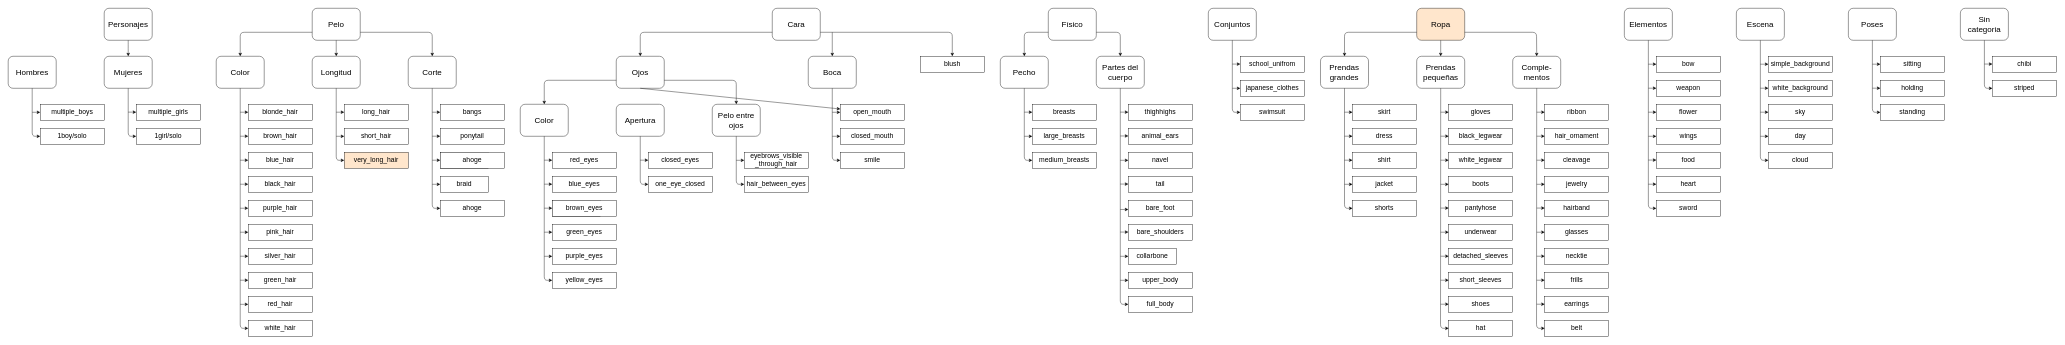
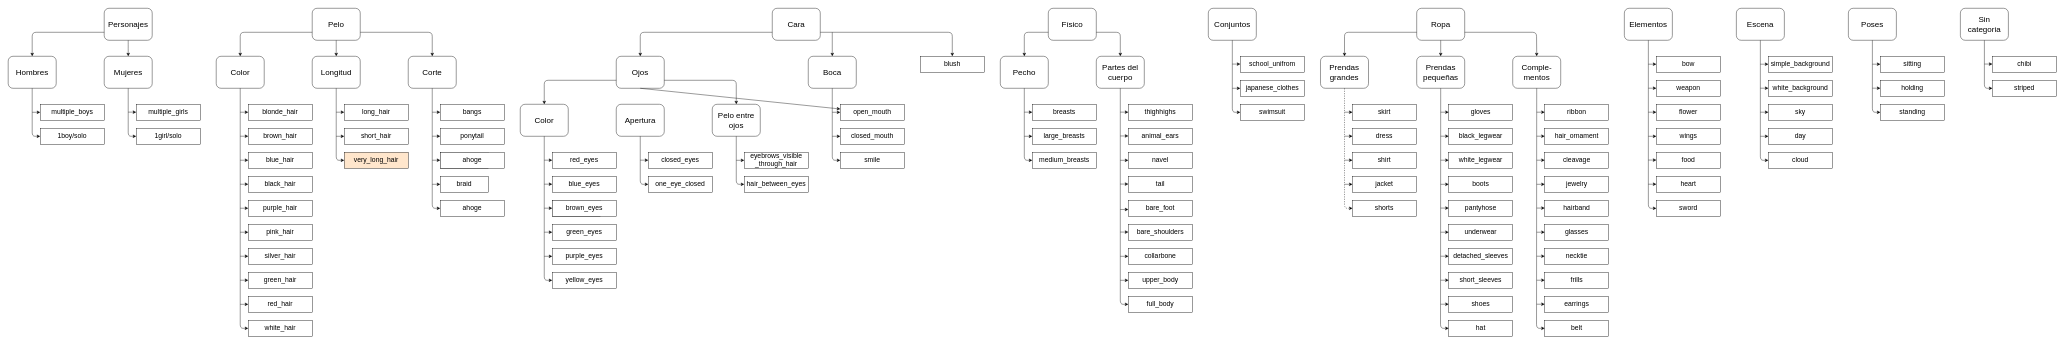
node "Ropa": fillcolor #ffe6cc -> #ffffff
edge "Personajes" -> "Hombres": added
edge "Prendas grandes" -> "shorts": style solid -> dashed
node "collarbone": size 48x16 -> 64x16
